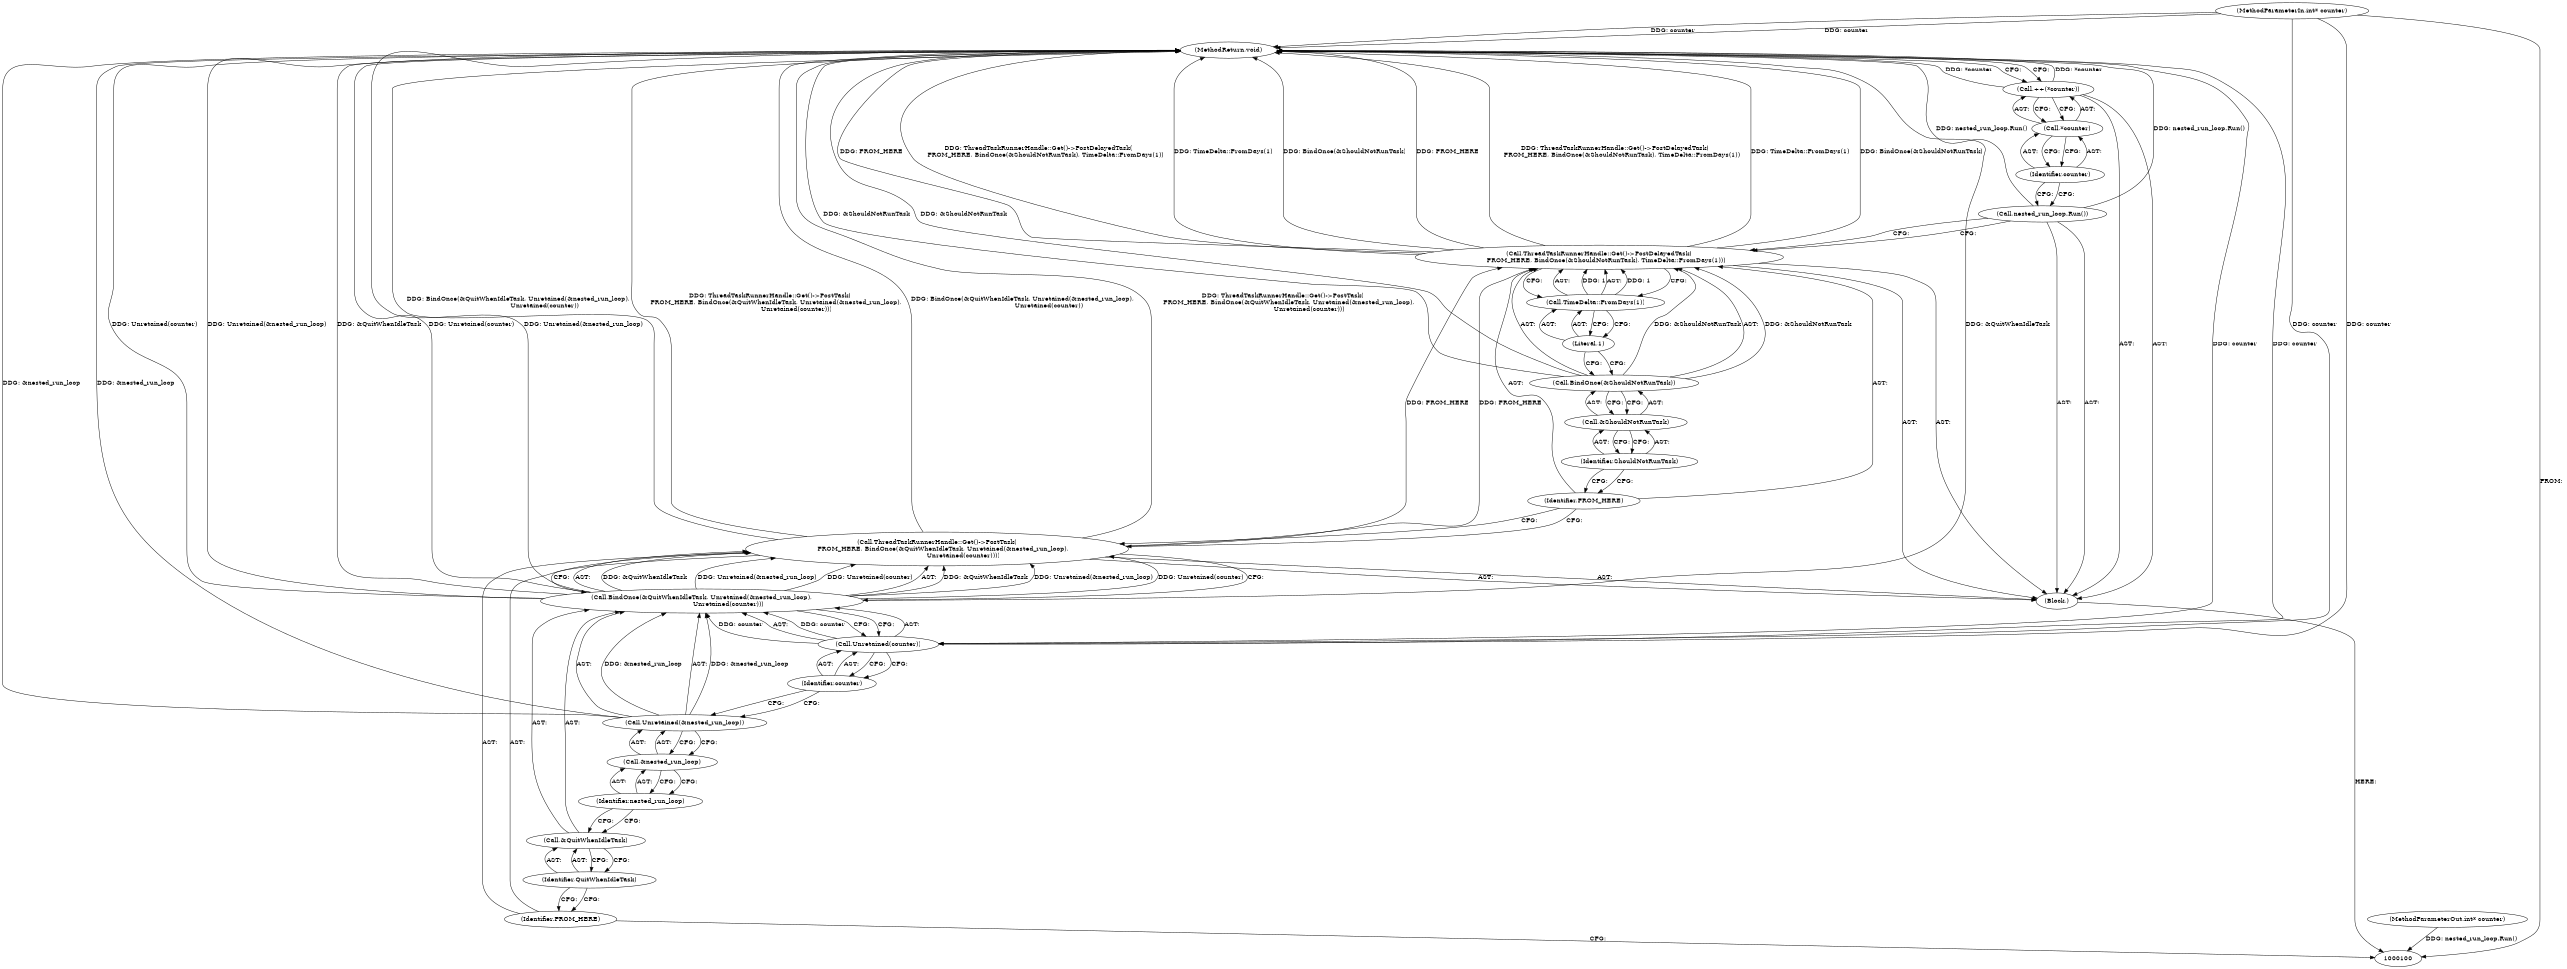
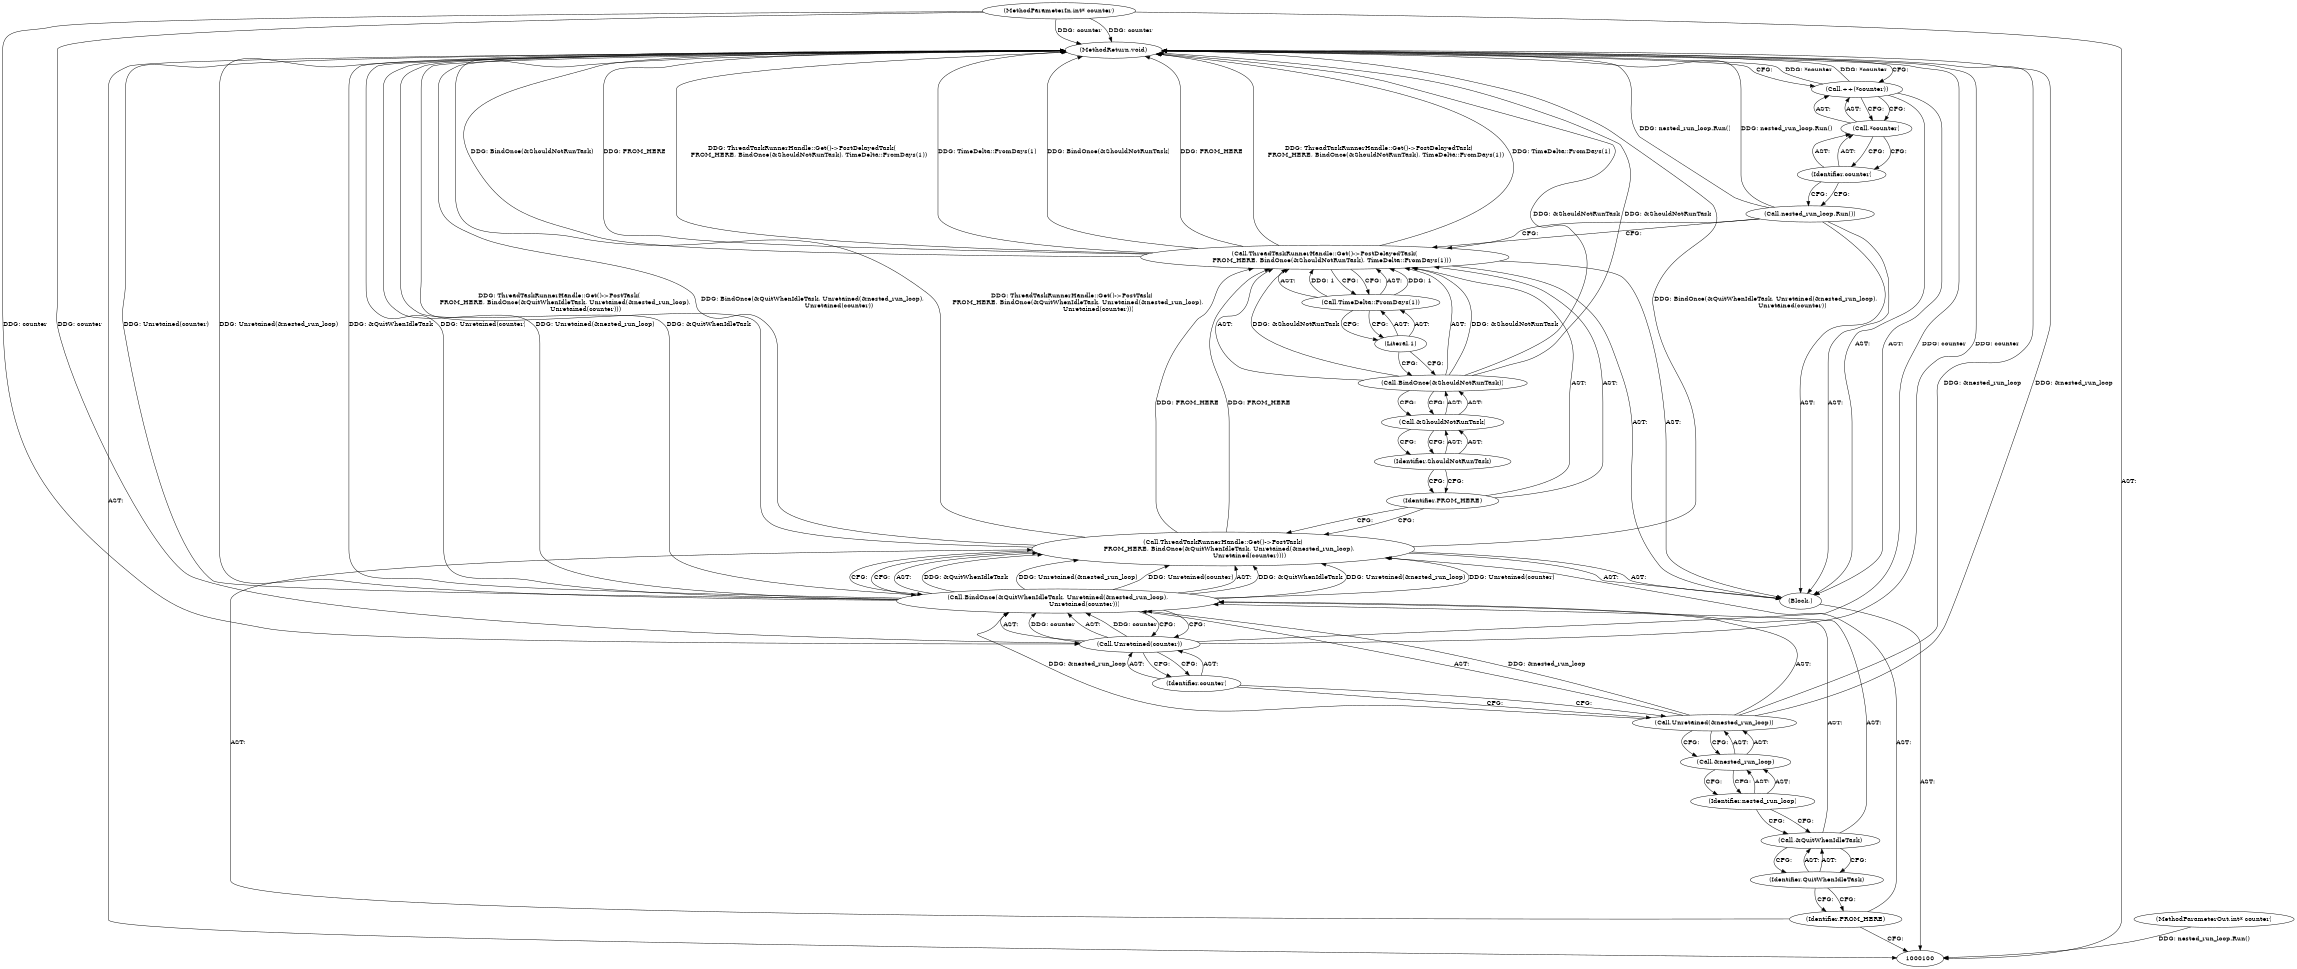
edge "(MethodParameterIn,int* counter)" -> "1000100": label "FROM: " -> "AST: "
edge "(Block,)" -> "1000100": label "HERE: " -> "AST: "
edge "(MethodReturn,void)" -> "1000100": added, label "AST:"
